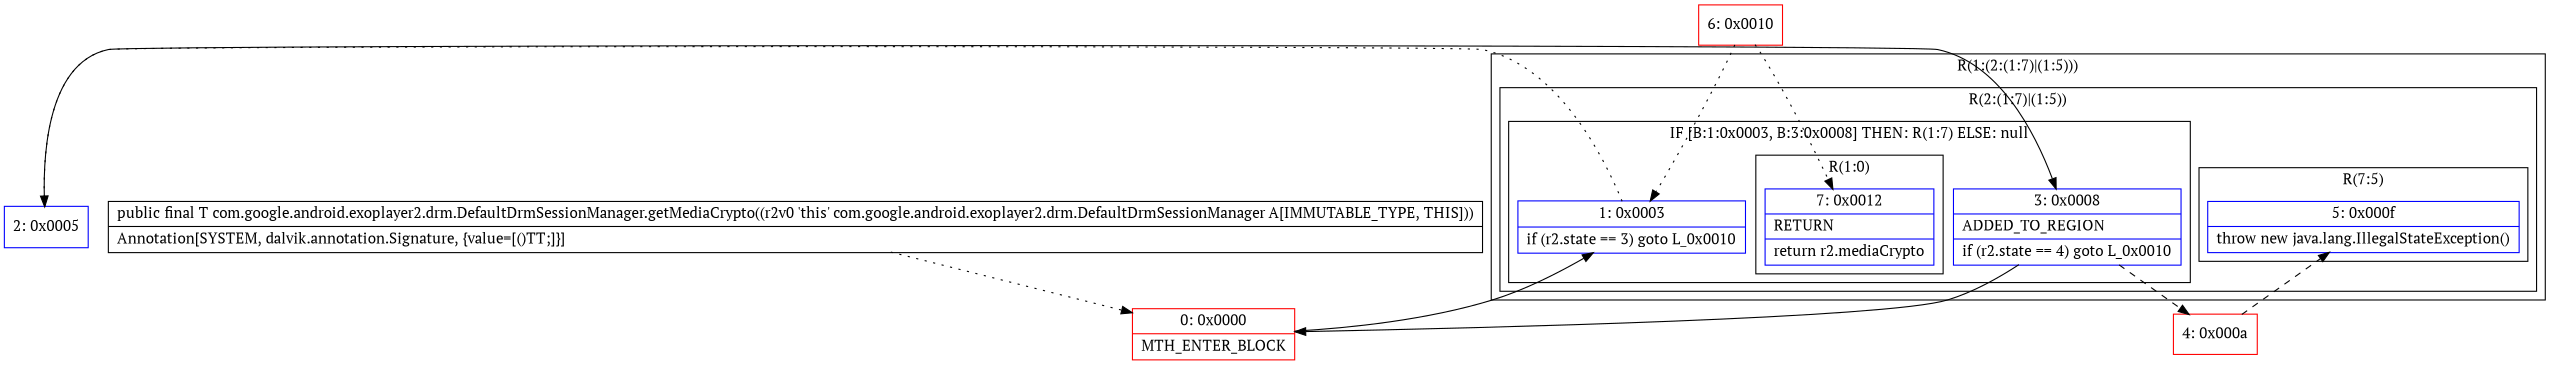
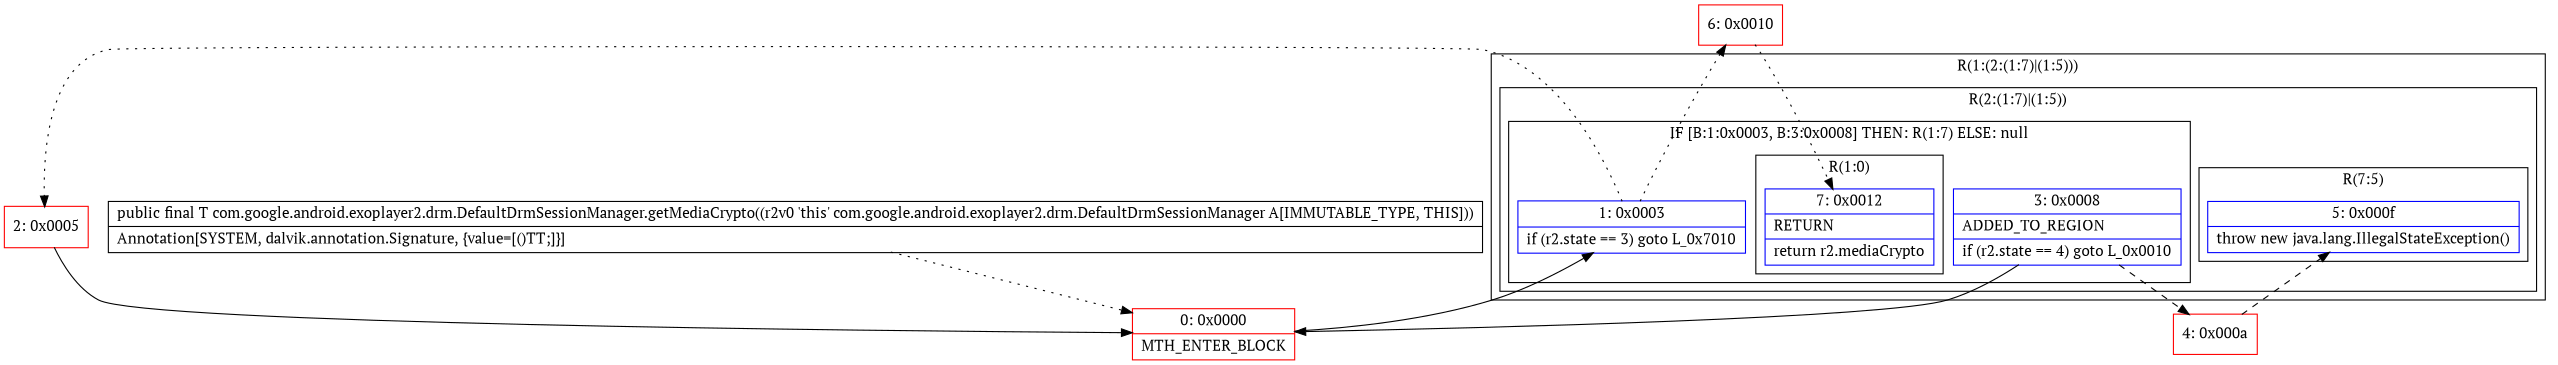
edge "2: 0x0005" -> "3: 0x0008": now "2: 0x0005" -> "0: 0x0000"
edge "6: 0x0010" -> "1: 0x0003": reversed
node "2: 0x0005": color blue -> red
node "1: 0x0003": text "if (r2.state == 3) goto L_0x0010" -> "if (r2.state == 3) goto L_0x7010"
